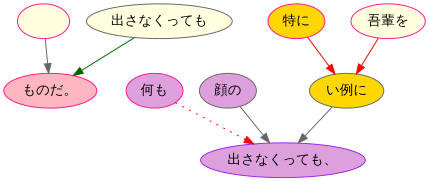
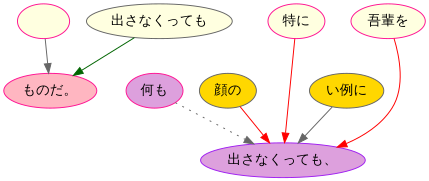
node "特に": fillcolor gold -> lightyellow
edge "特に" -> "い例に": now "特に" -> "出さなくっても、"
edge "吾輩を" -> "い例に": now "吾輩を" -> "出さなくっても、"
node "顔の": fillcolor plum -> gold
edge "何も" -> "出さなくっても、": color red -> gray40
edge "顔の" -> "出さなくっても、": color gray40 -> red
